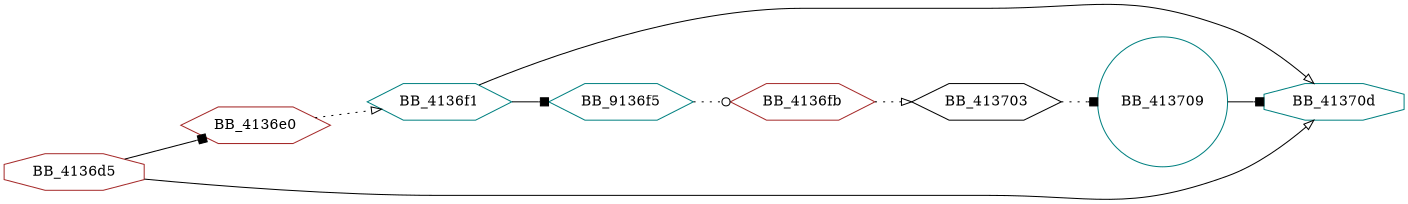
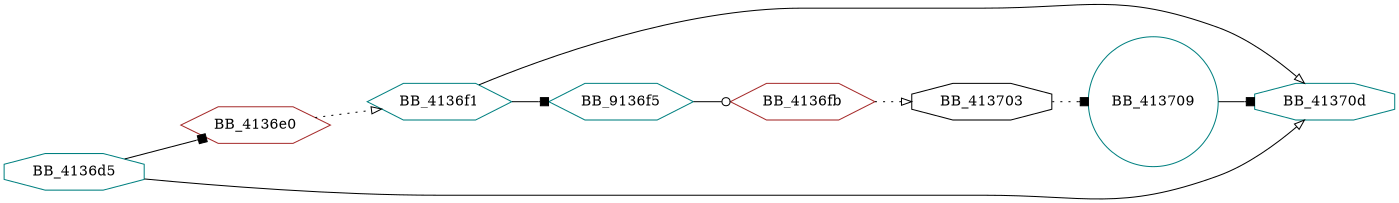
edge "BB_9136f5" -> "BB_4136fb": style dotted -> solid
node "BB_413703": shape hexagon -> octagon
node "BB_4136d5": color brown -> teal
